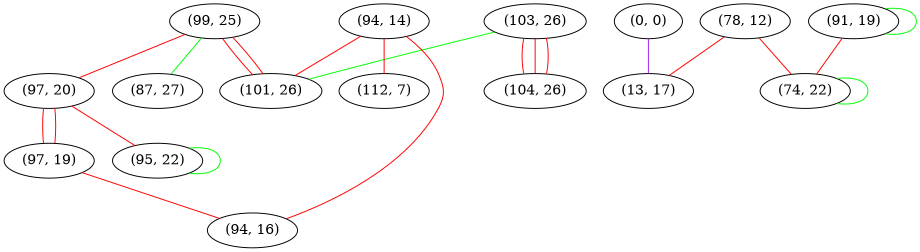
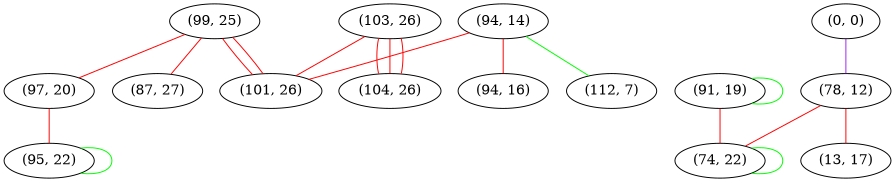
edge "(94, 14)" -- "(112, 7)": color red -> green
edge "(103, 26)" -- "(101, 26)": color green -> red
edge "(99, 25)" -- "(87, 27)": color green -> red
edge "(0, 0)" -- "(13, 17)": now "(0, 0)" -- "(78, 12)"
node "(97, 19)": removed
